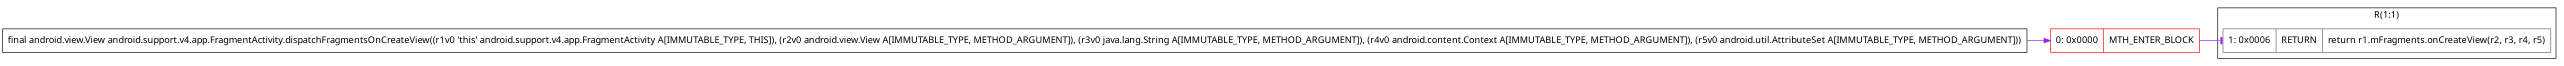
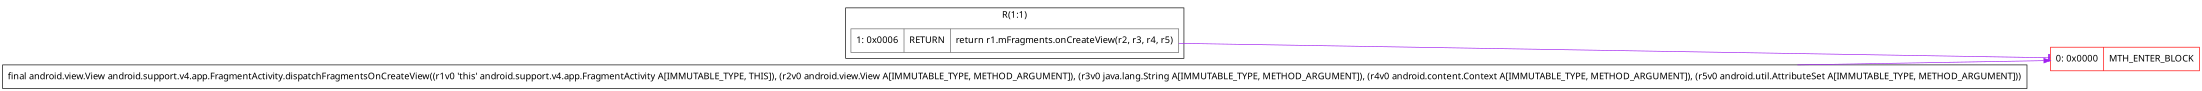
edge "0: 0x0000" -> "1: 0x0006": reversed
